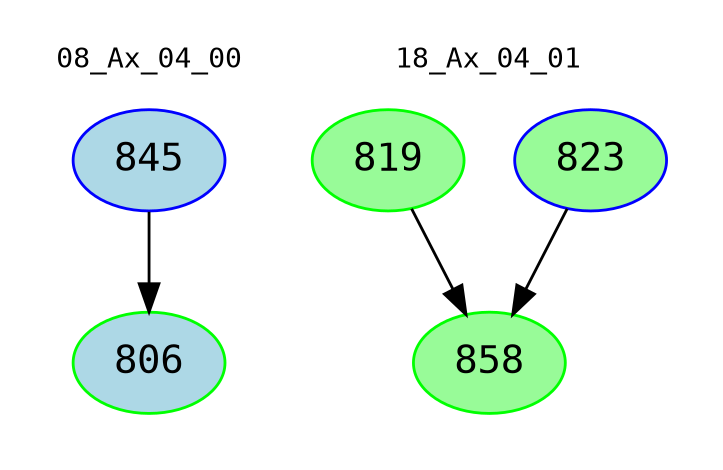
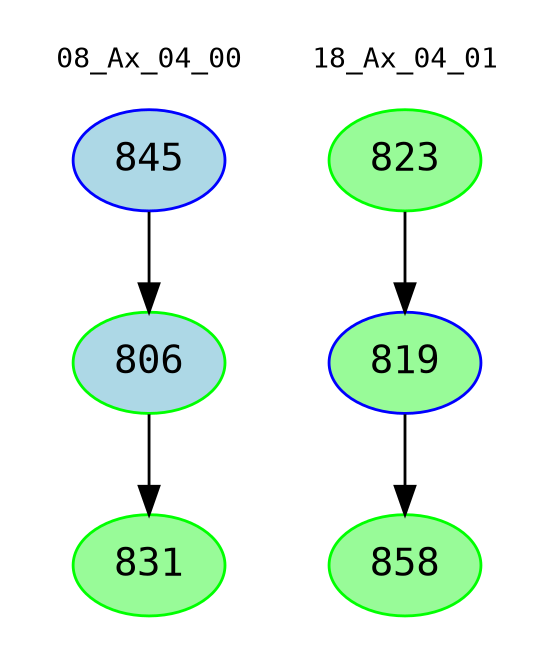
node "819": color green -> blue
node "823": color blue -> green
edge "823" -> "858": now "823" -> "819"
node "831": added
